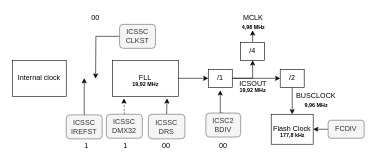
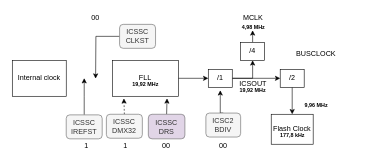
node "BUSCLOCK": moved (317, 96) -> (317, 54)
node "ICSSC DRS": fillcolor #f5f5f5 -> #e1d5e7
edge "FCDIV" -> "Flash Clock": removed
node "FCDIV": removed
